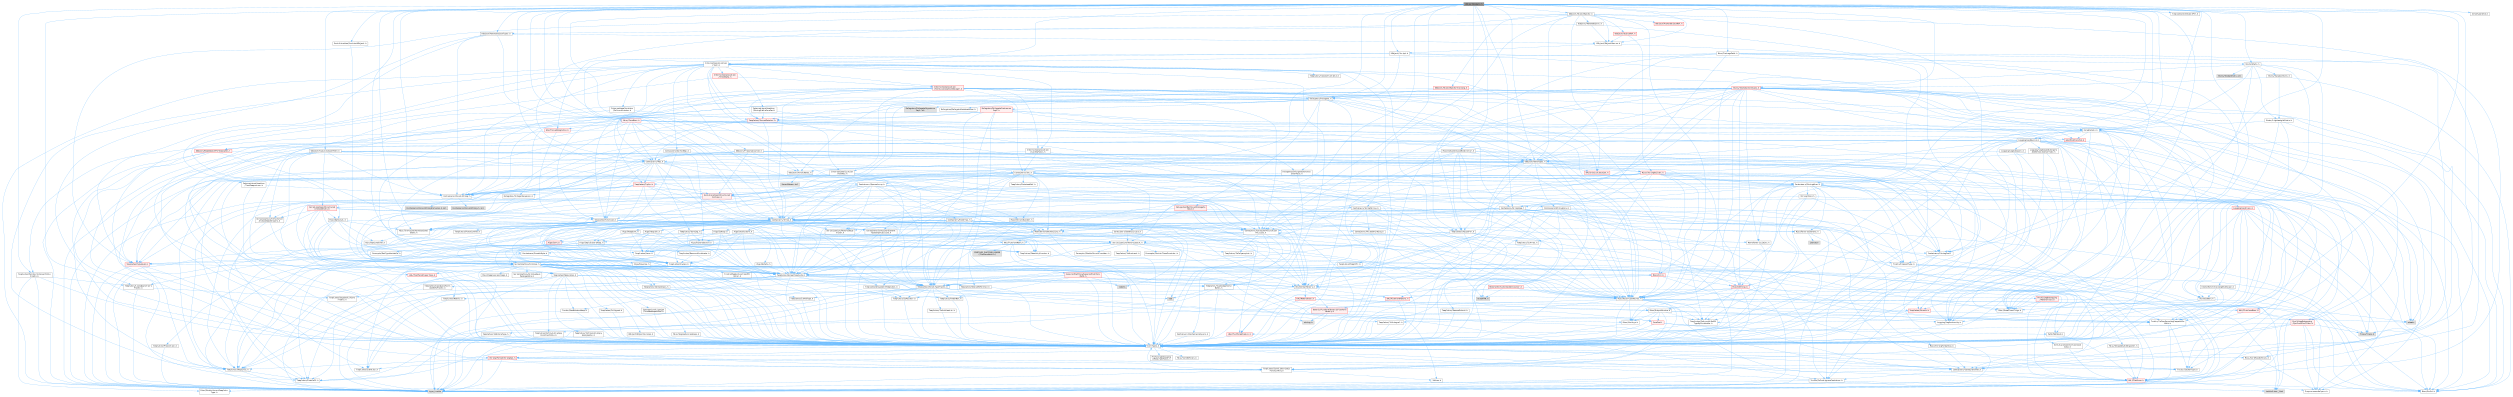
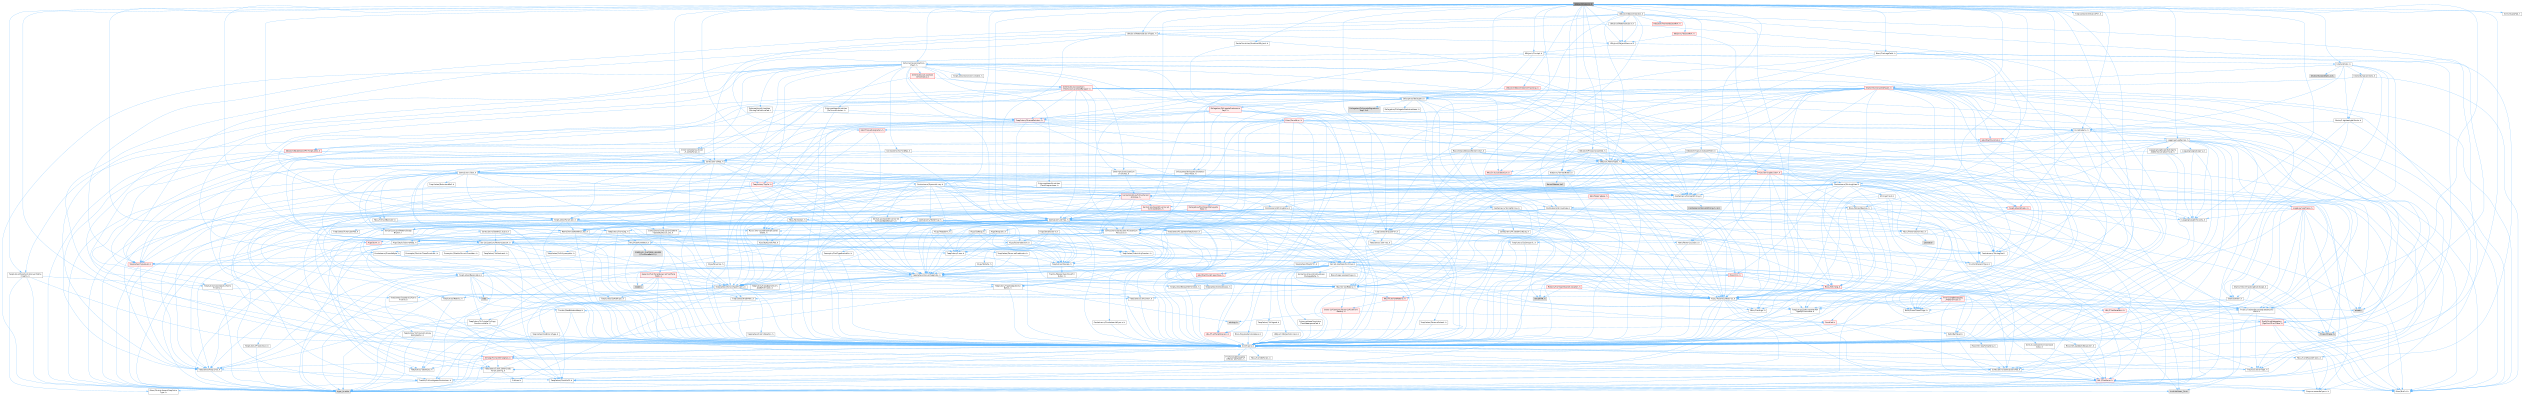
node "Delegates/IntegerSequence.h": removed
node "Containers/UnrealStringIncludes.h.inl": removed
edge "HAL/UnrealMemory.h" -> "HAL/MemoryBase.h": reversed
